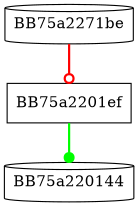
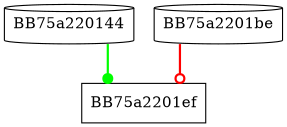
node "BB75a2271be": label "BB75a2271be" -> "BB75a2201be"
edge "BB75a2201ef" -> "BB75a220144": reversed
